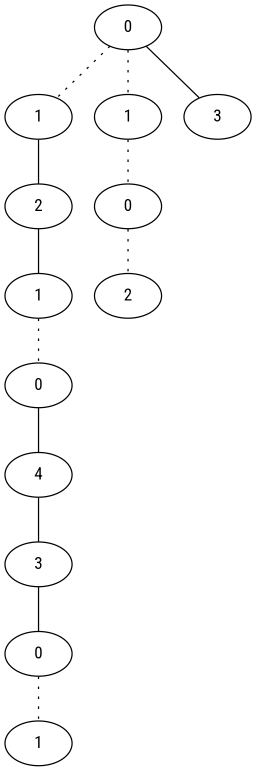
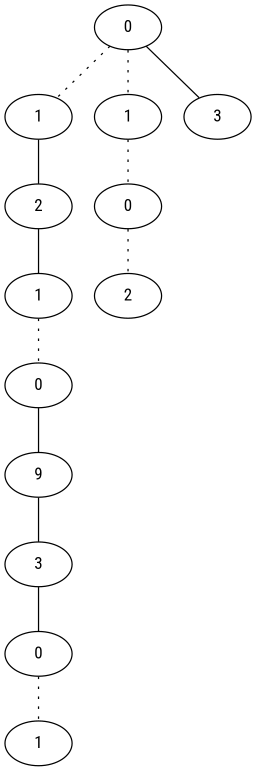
node "4": label "4" -> "9"
